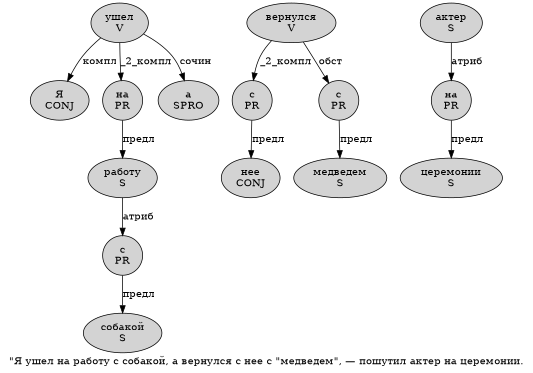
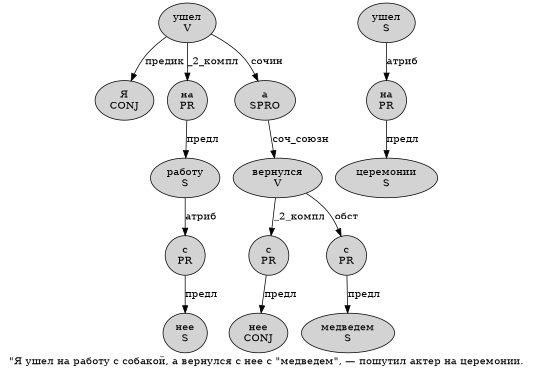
node "актер S": label "актер S" -> "ушел S"
edge "ушел V" -> "Я CONJ": label "компл" -> "предик"
edge "а SPRO" -> "вернулся V": added, label "соч_союзн"
node "собакой S": label "собакой S" -> "нее S"
